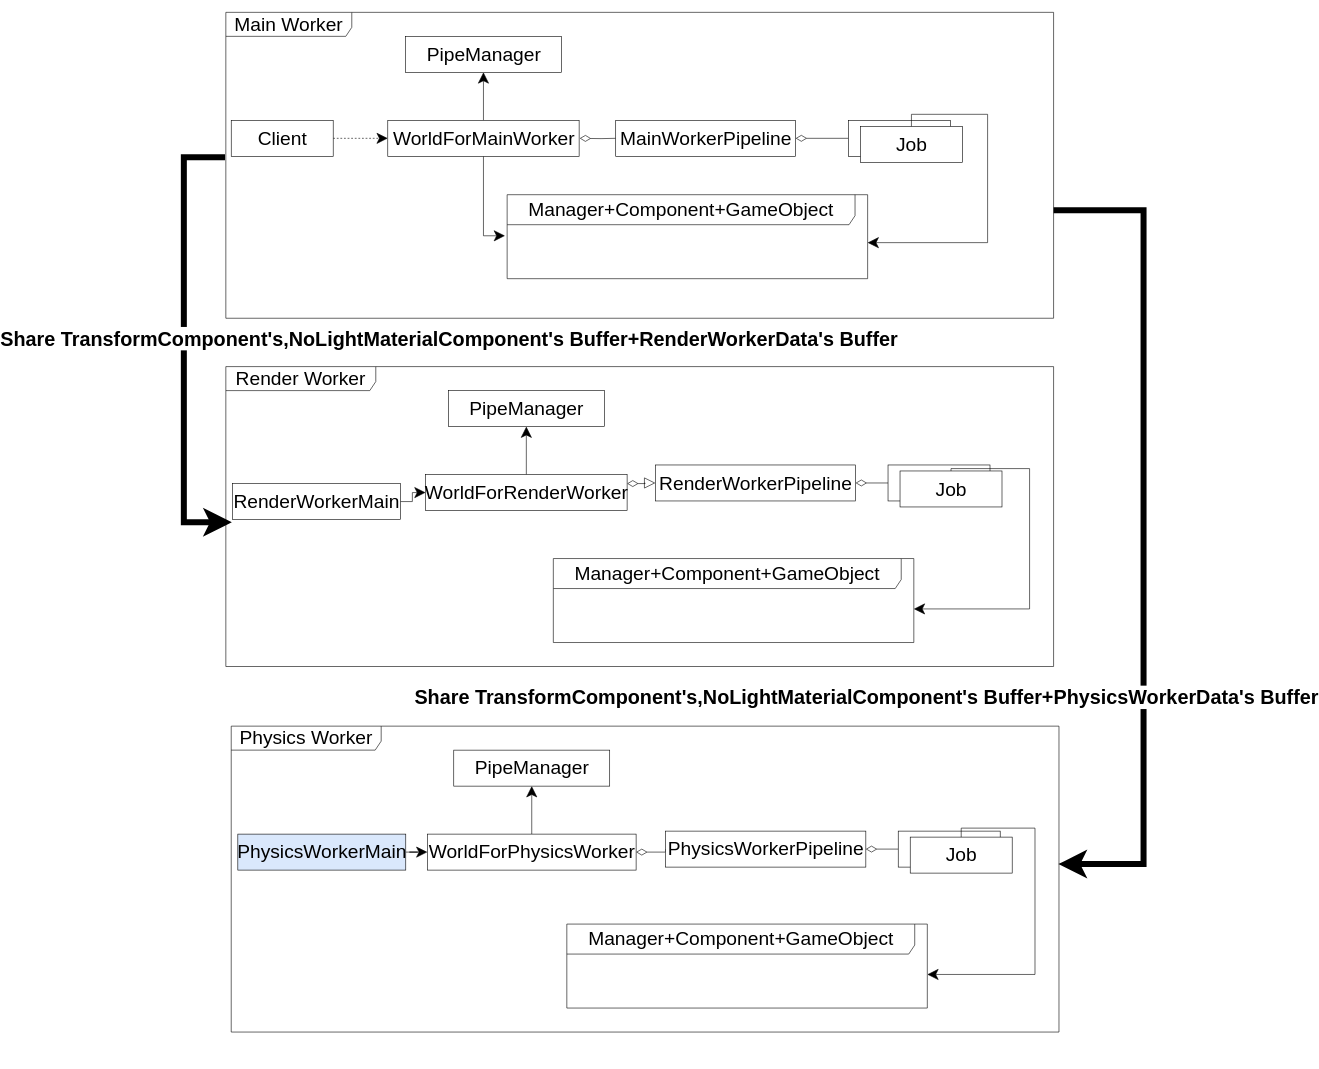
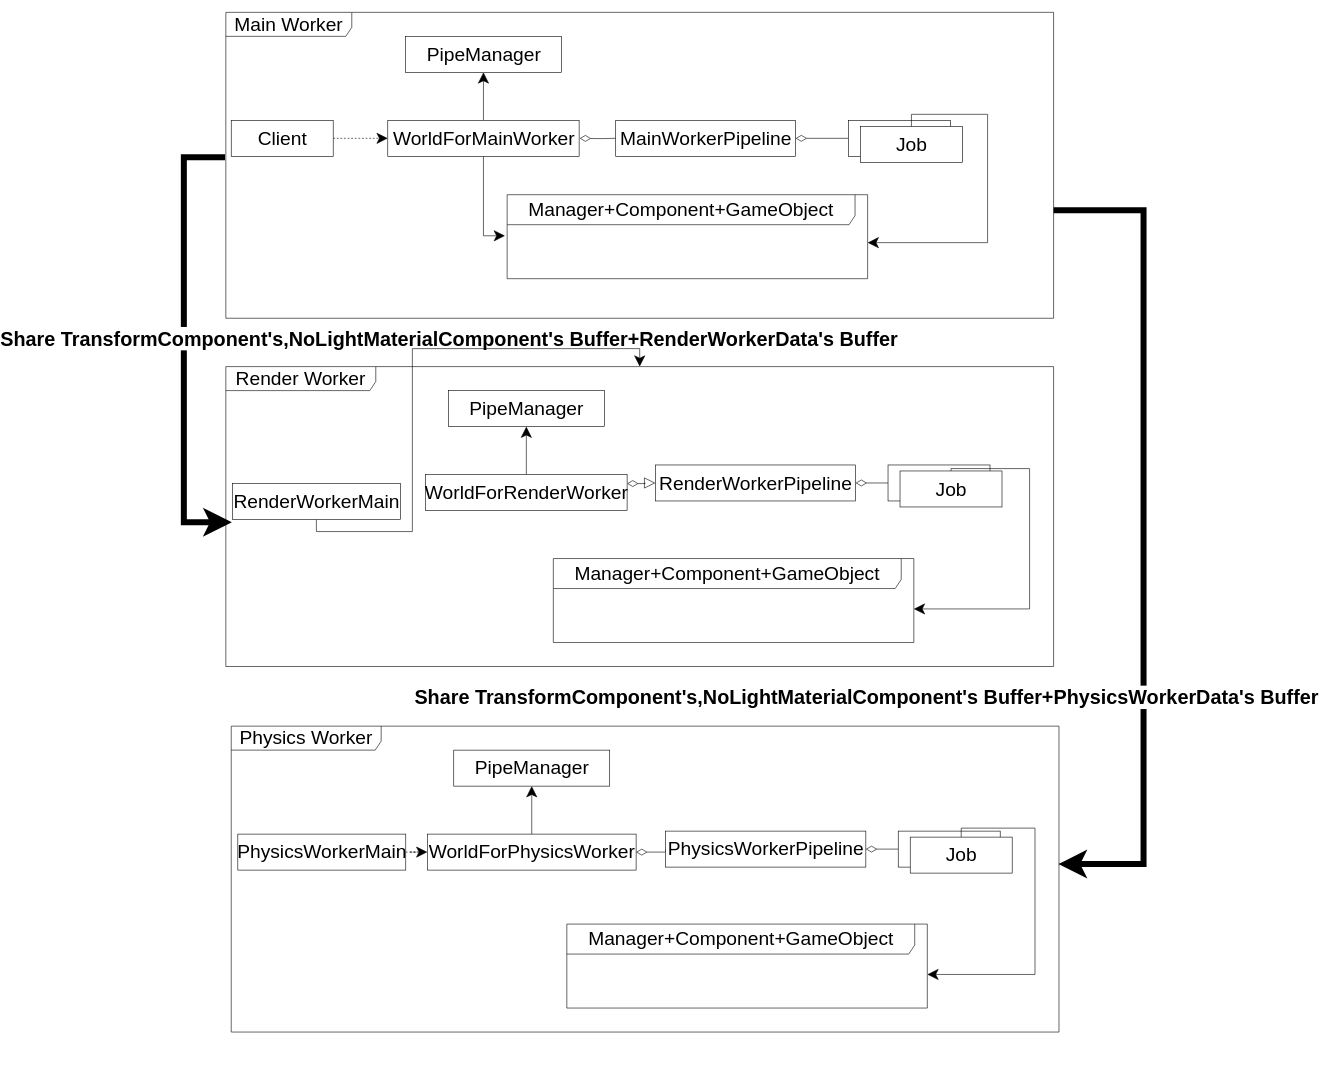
edge "RenderWorkerMain" -> "WorldForRenderWorker": now "RenderWorkerMain" -> "Render Worker"
node "PhysicsWorkerMain": fillcolor #dae8fc -> #ffffff
edge "PhysicsWorkerMain" -> "WorldForPhysicsWorker": style solid -> dashed
